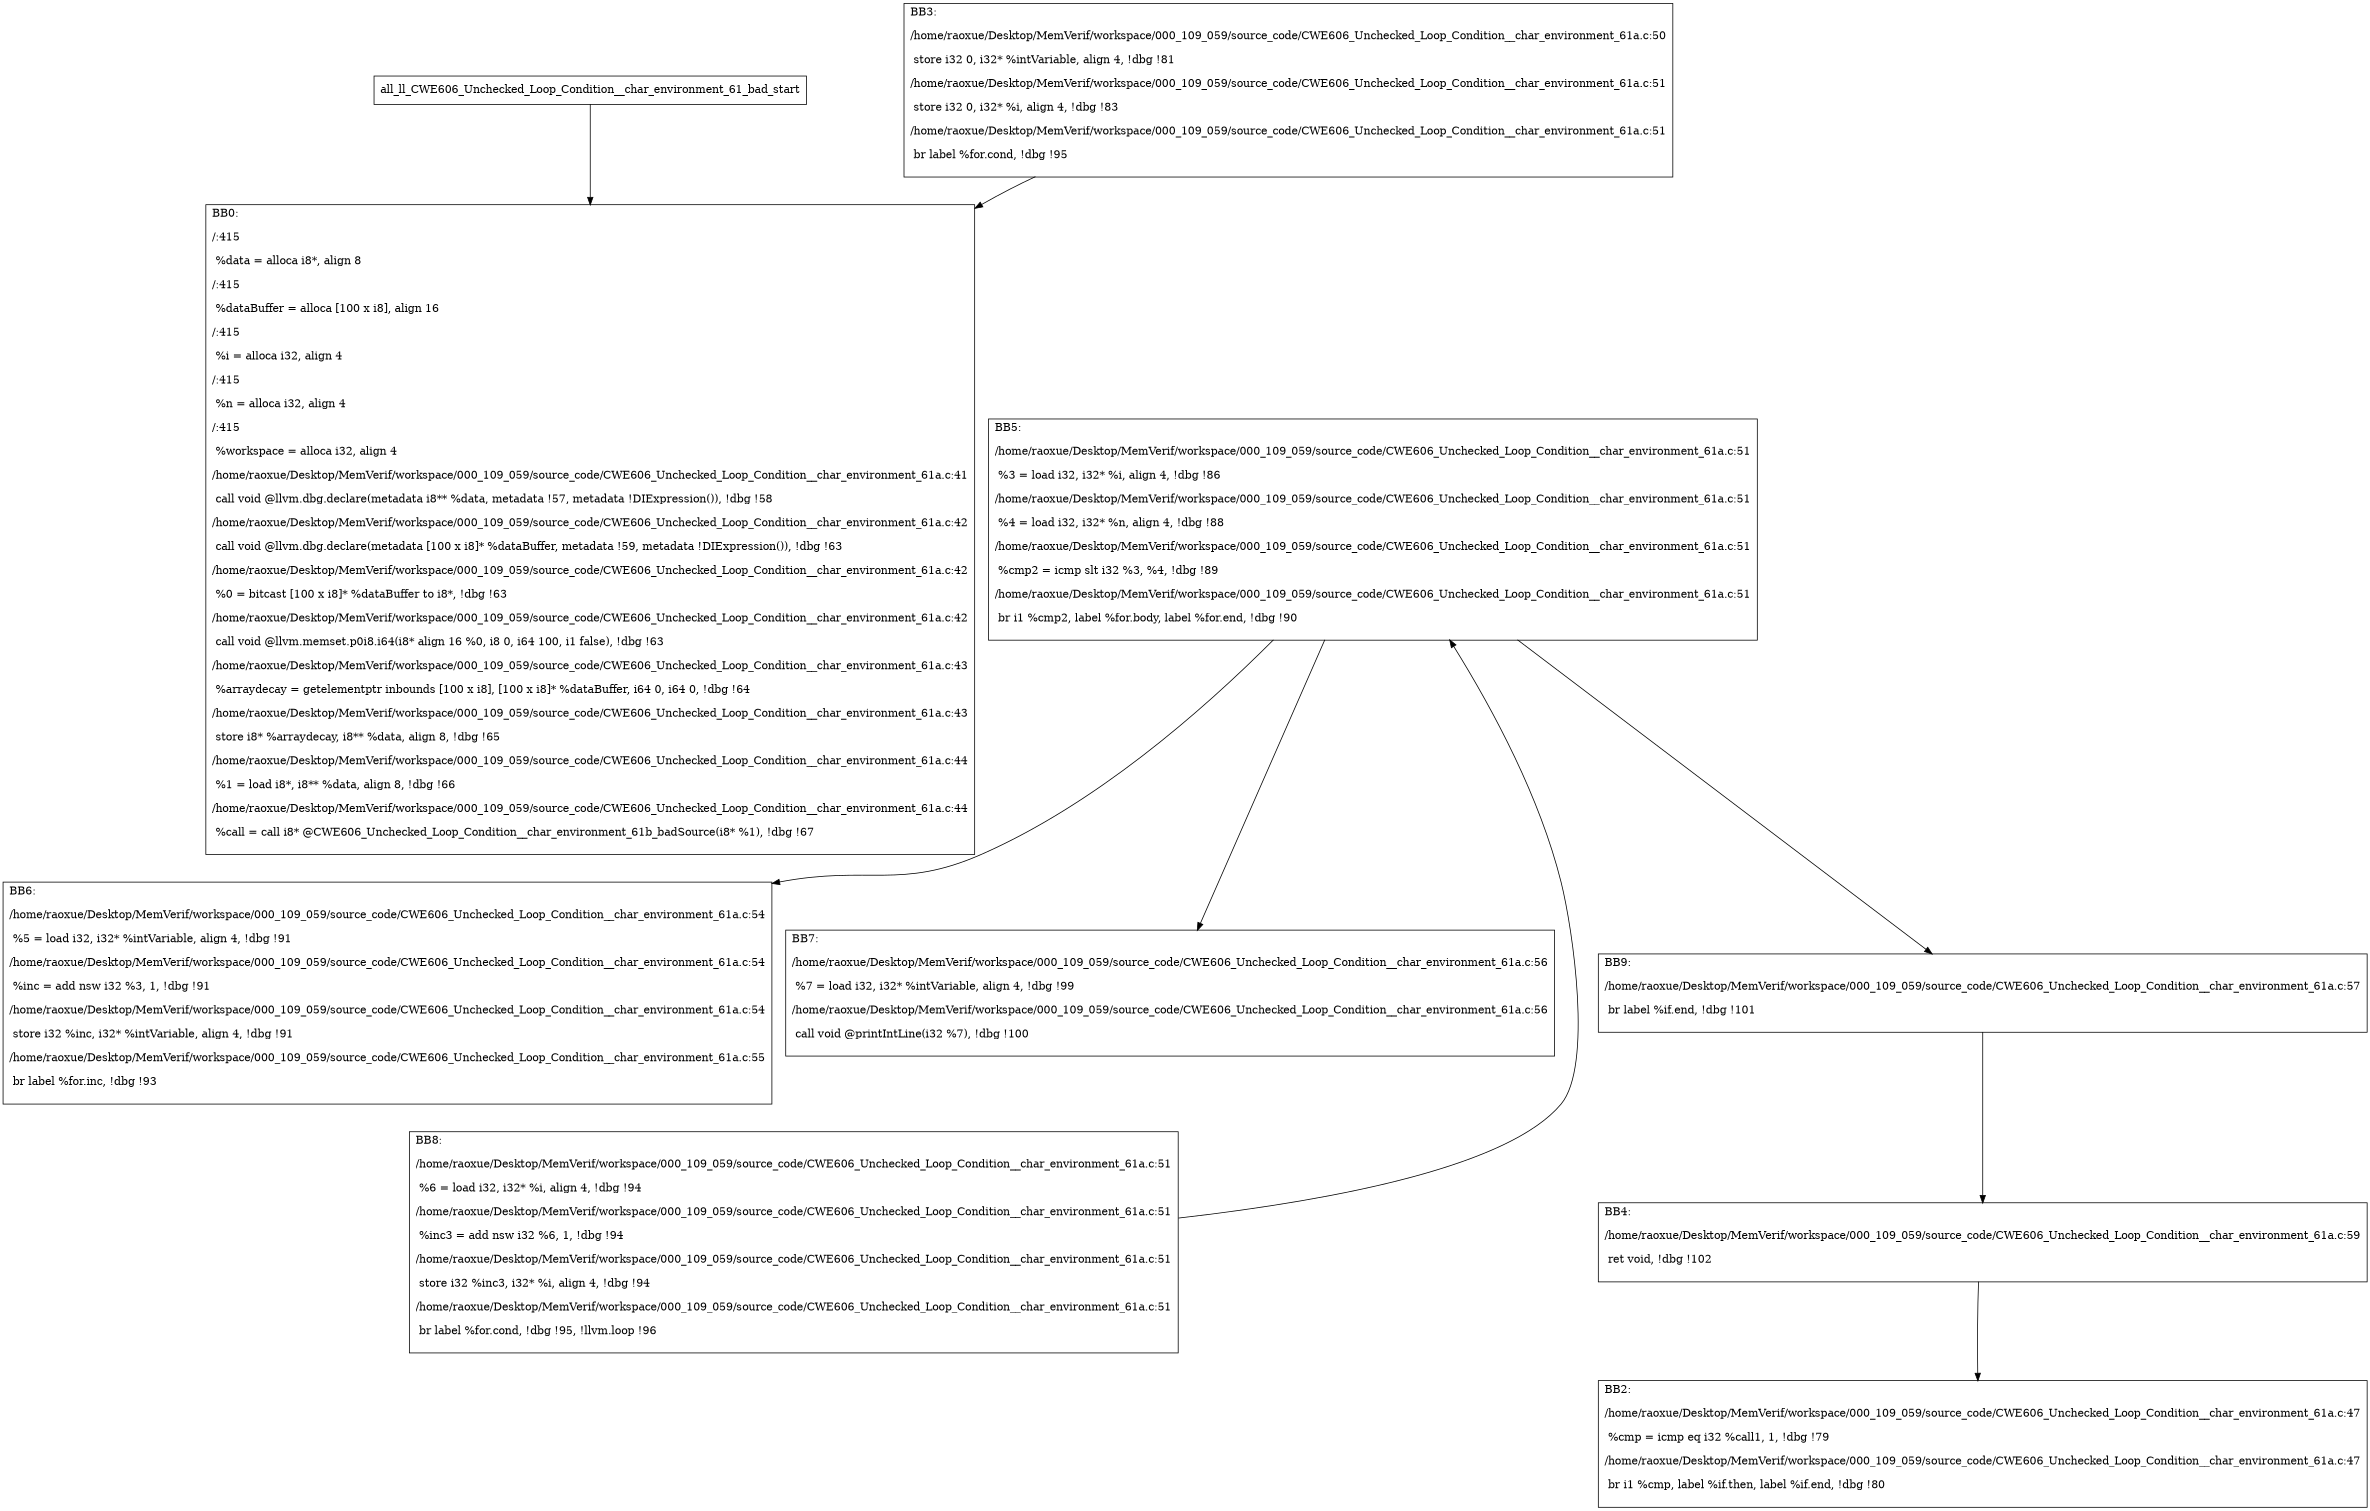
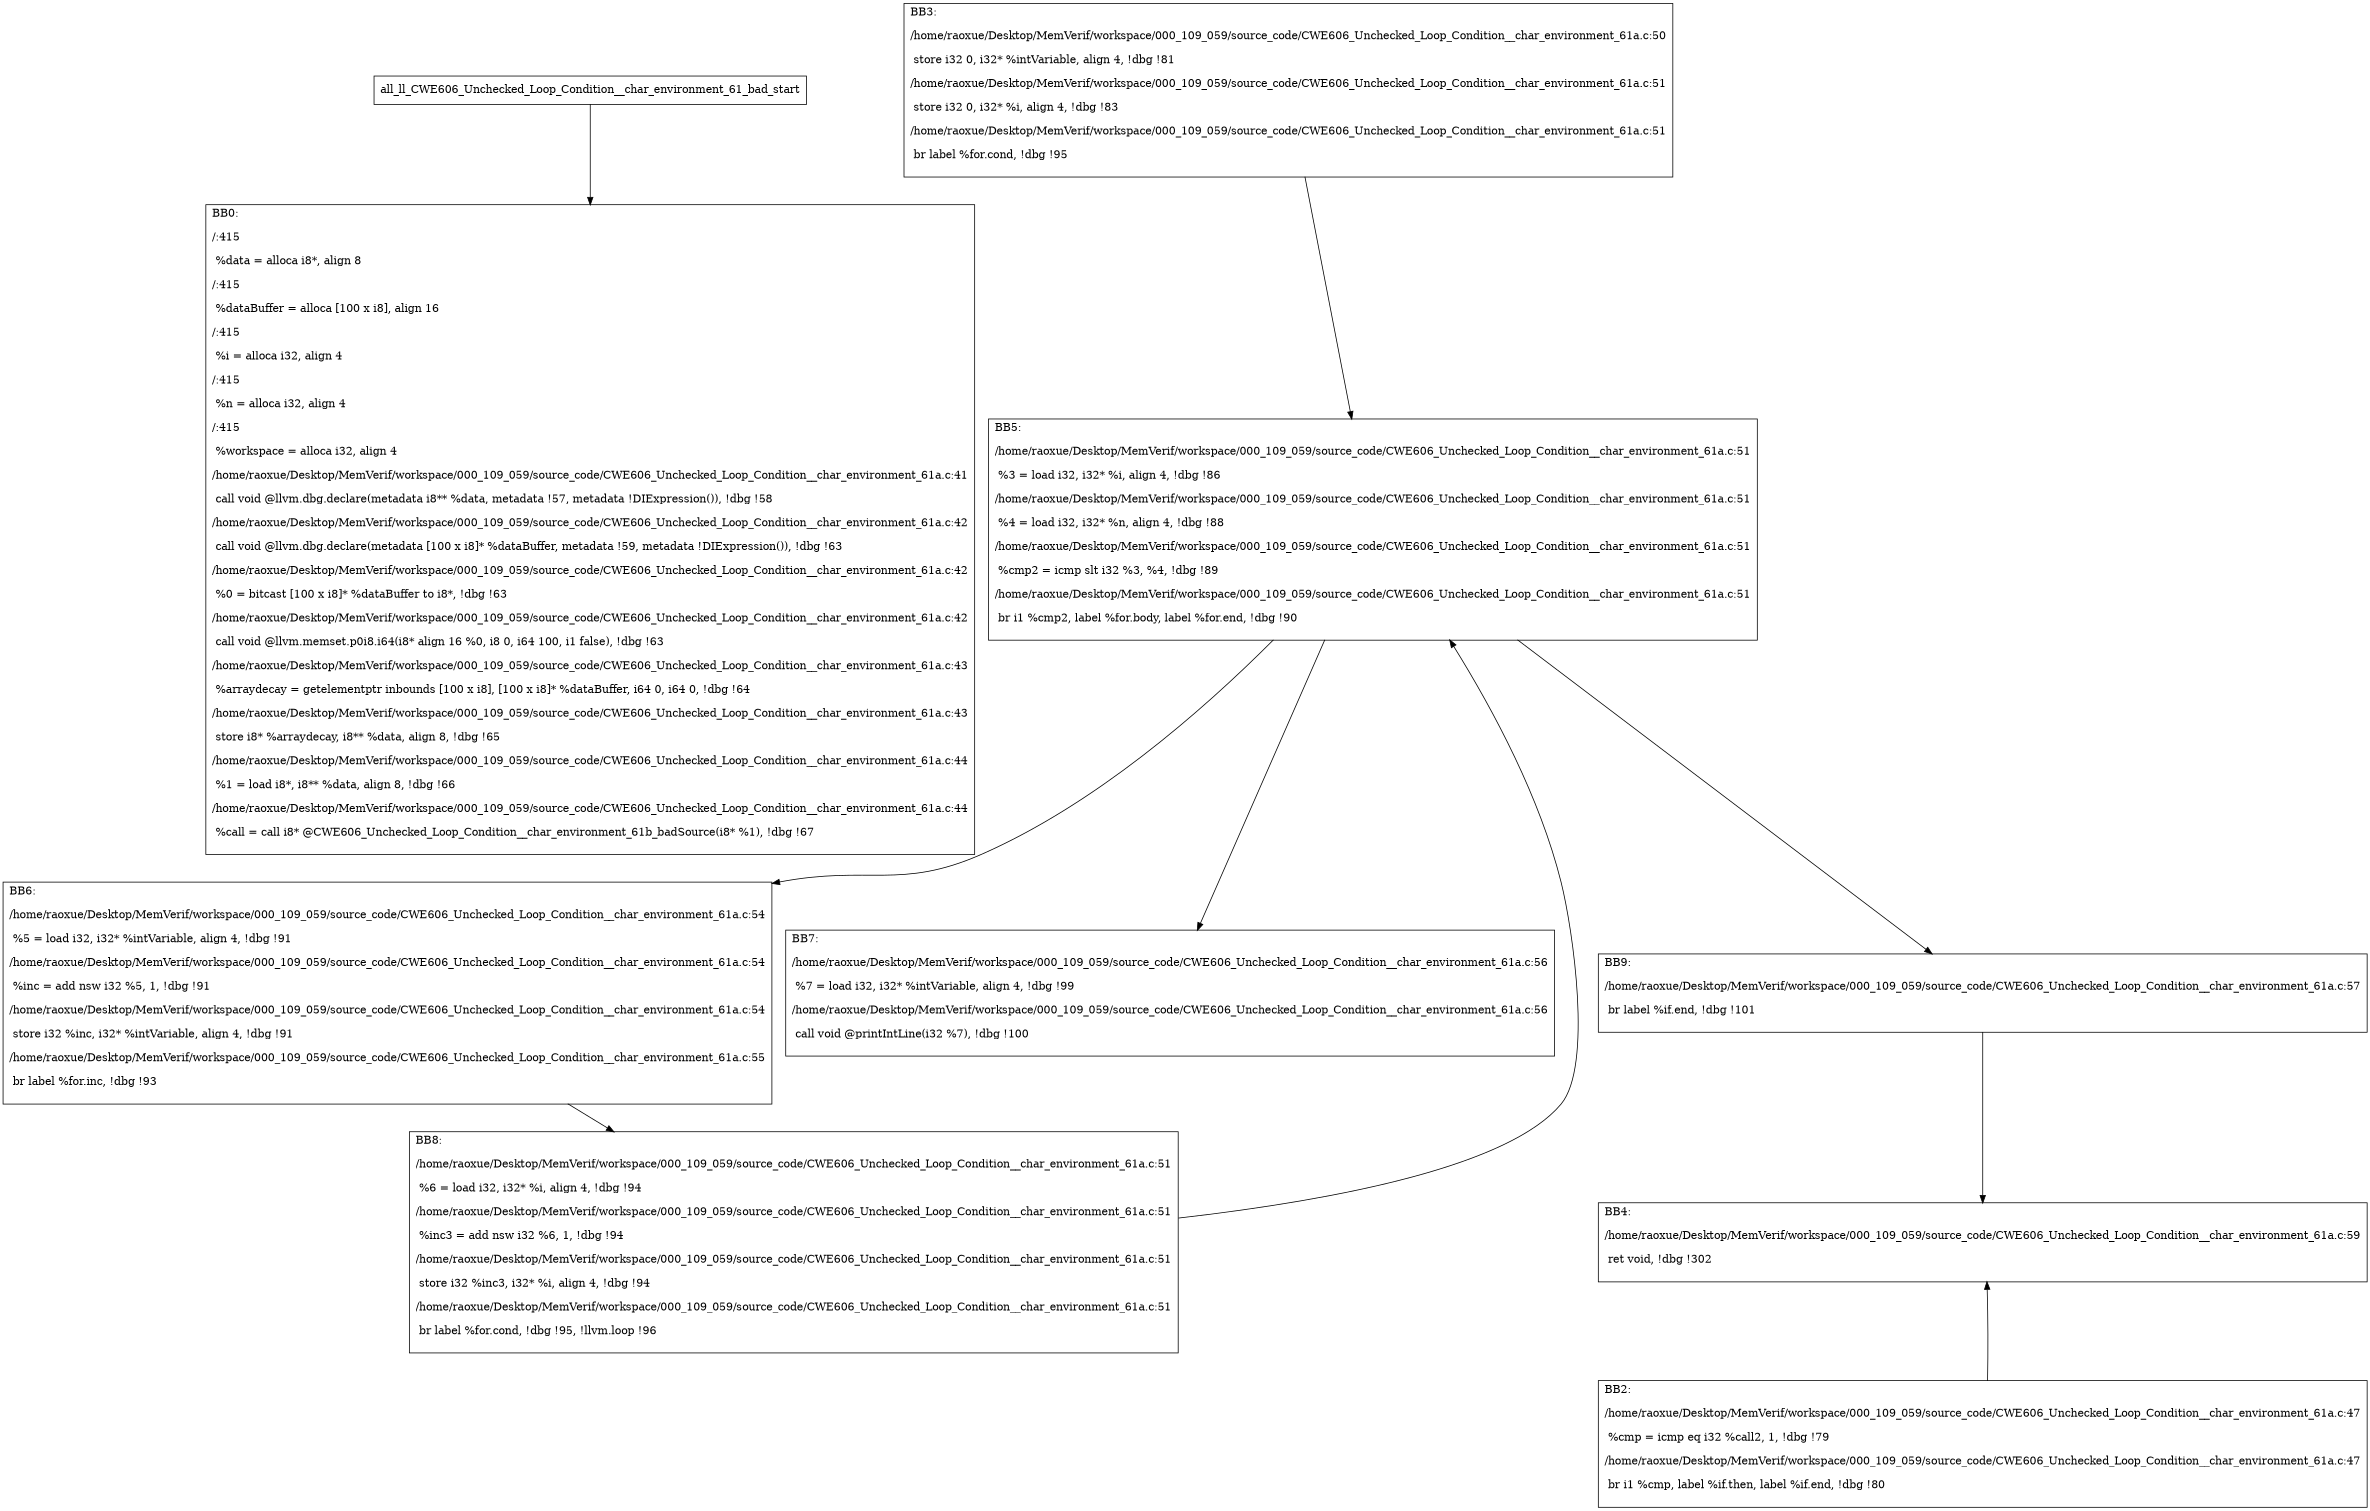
edge "BB3:" -> "BB0:": now "BB3:" -> "BB5:"
node "BB6:": text "%inc = add nsw i32 %3, 1, !dbg !91" -> "%inc = add nsw i32 %5, 1, !dbg !91"
edge "BB6:" -> "BB8:": added
node "BB4:": text "ret void, !dbg !102" -> "ret void, !dbg !302"
edge "BB4:" -> "BB2:": reversed
node "BB2:": text "%cmp = icmp eq i32 %call1, 1, !dbg !79" -> "%cmp = icmp eq i32 %call2, 1, !dbg !79"
